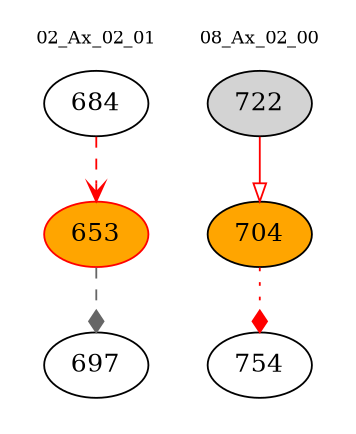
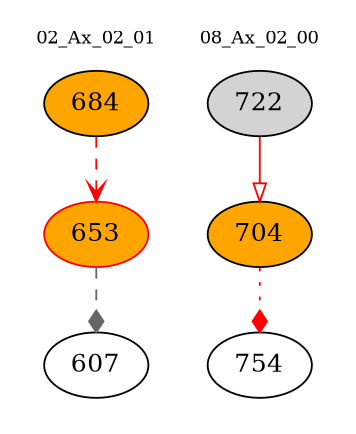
node "684": fillcolor white -> orange
node "697": label "697" -> "607"
